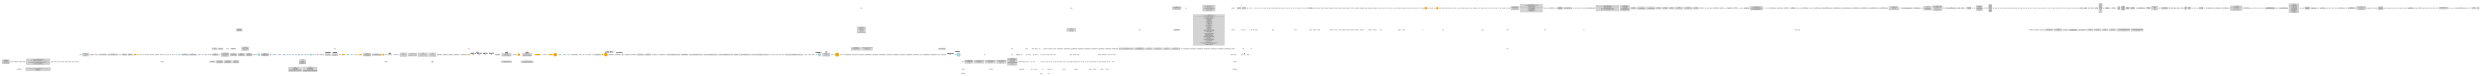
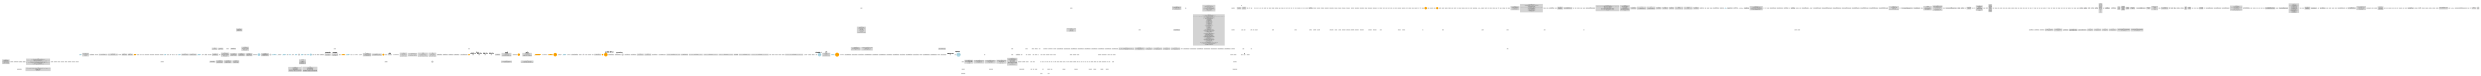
node "std____array_traits": fillcolor orange -> lightgrey
